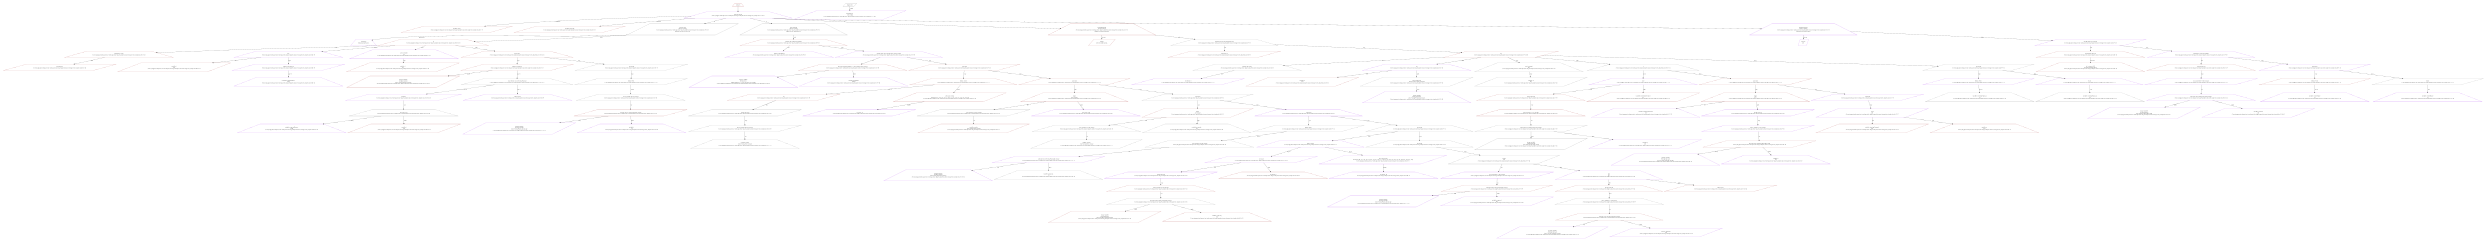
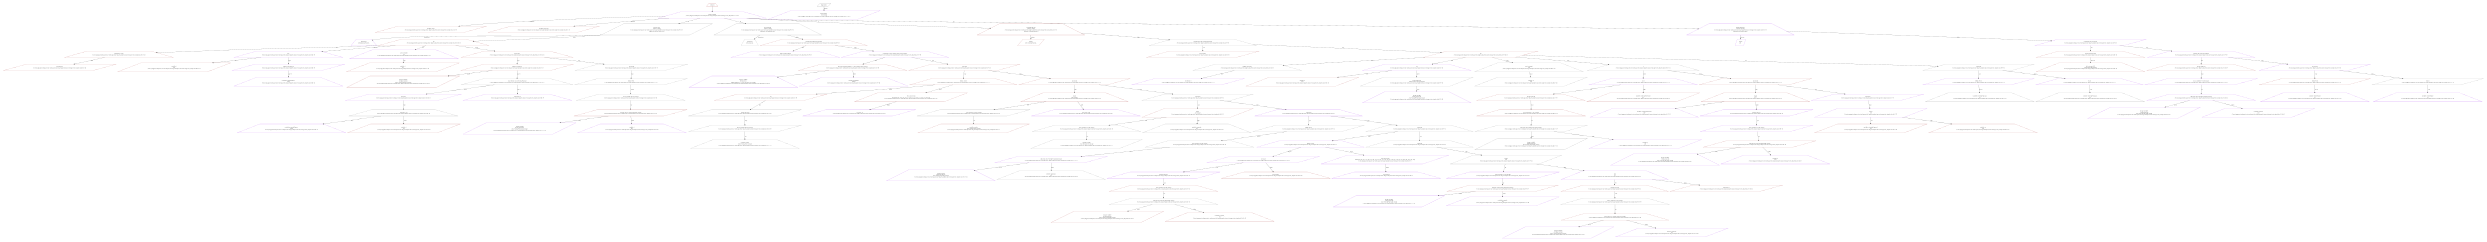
node "parameters u32 proposal_": added
